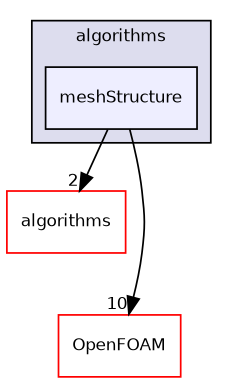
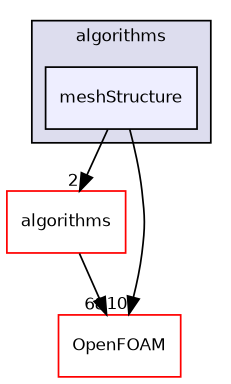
edge "algorithms" -> "OpenFOAM": added
